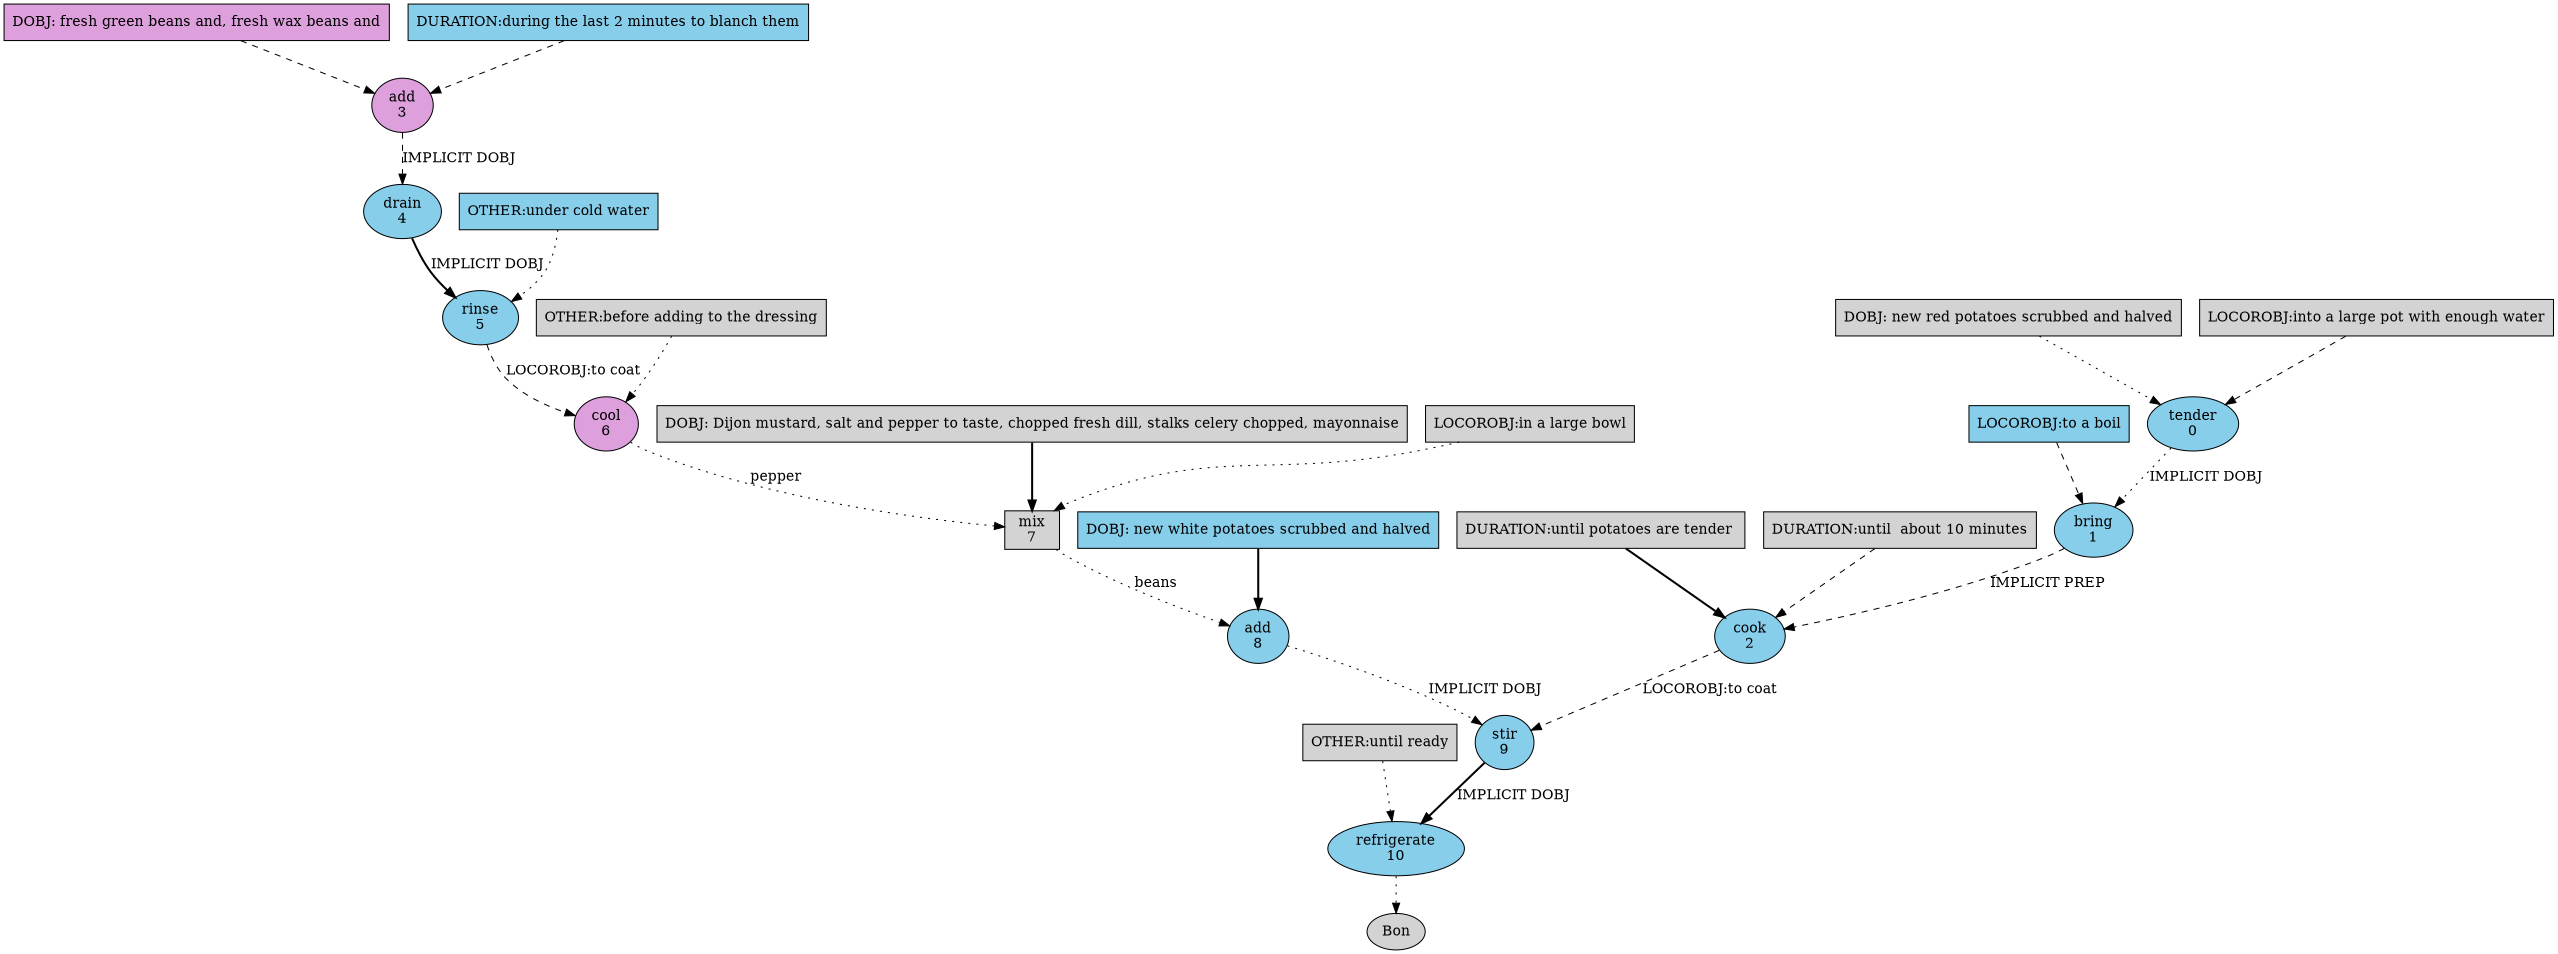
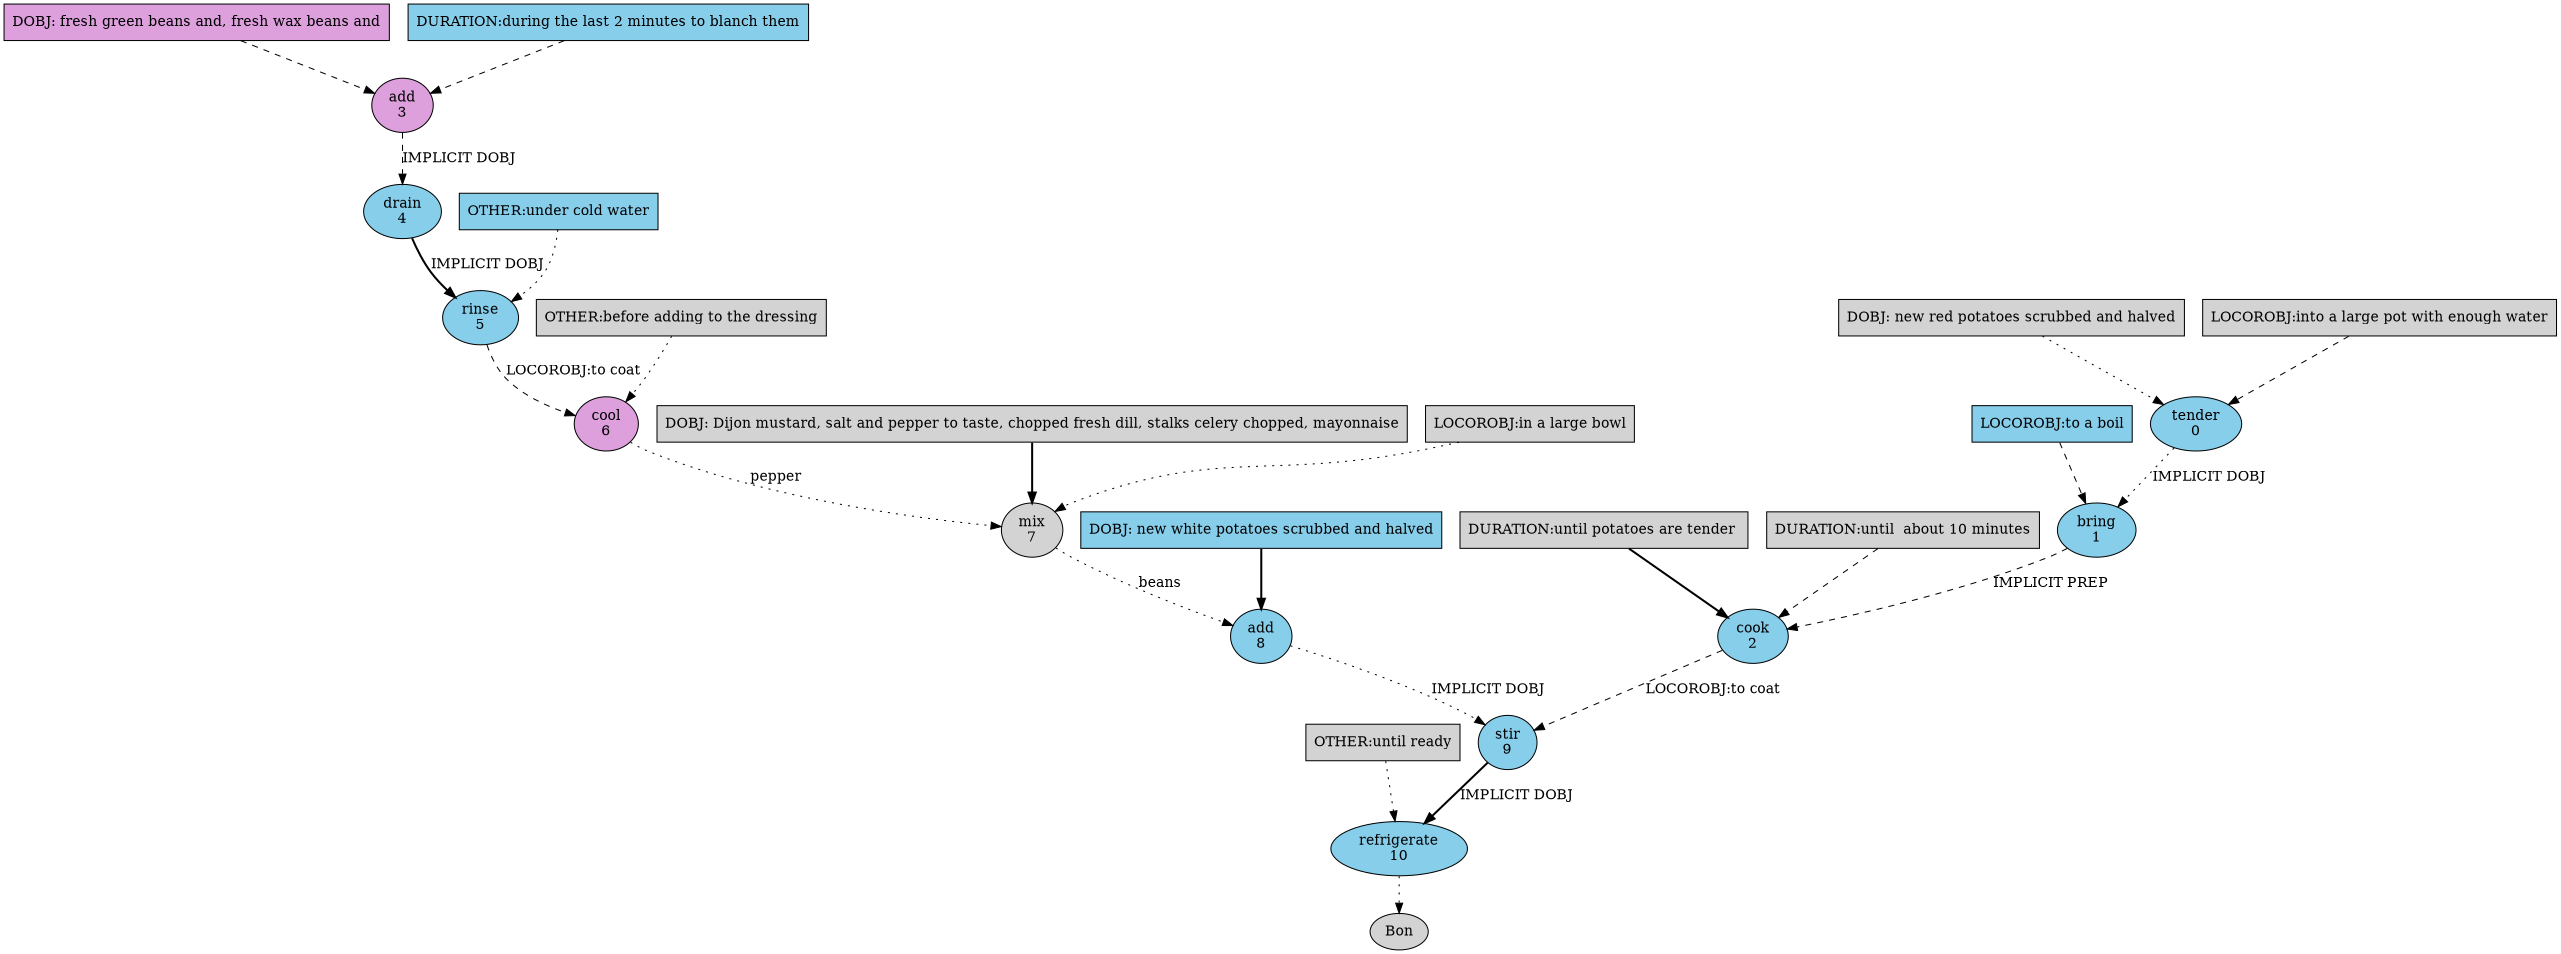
node "mix 7": shape box -> ellipse
